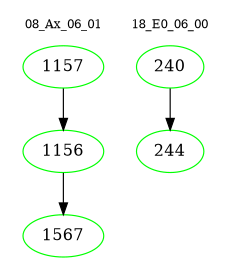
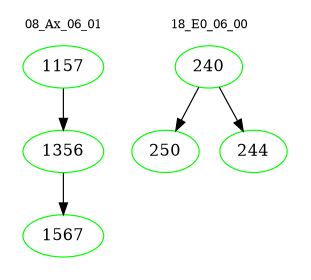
node "1156": label "1156" -> "1356"
node "250": added
